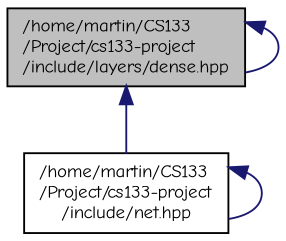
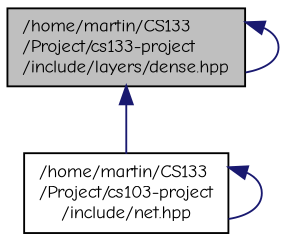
node "/home/martin/CS133 /Project/cs133-project /include/net.hpp": label "/home/martin/CS133 /Project/cs133-project /include/net.hpp" -> "/home/martin/CS133 /Project/cs103-project /include/net.hpp"
